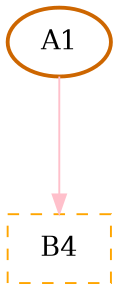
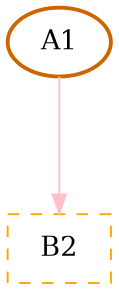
node "B4": label "B4" -> "B2"
